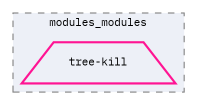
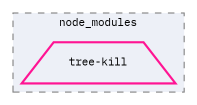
cluster "modules_modules": label "modules_modules" -> "node_modules"
